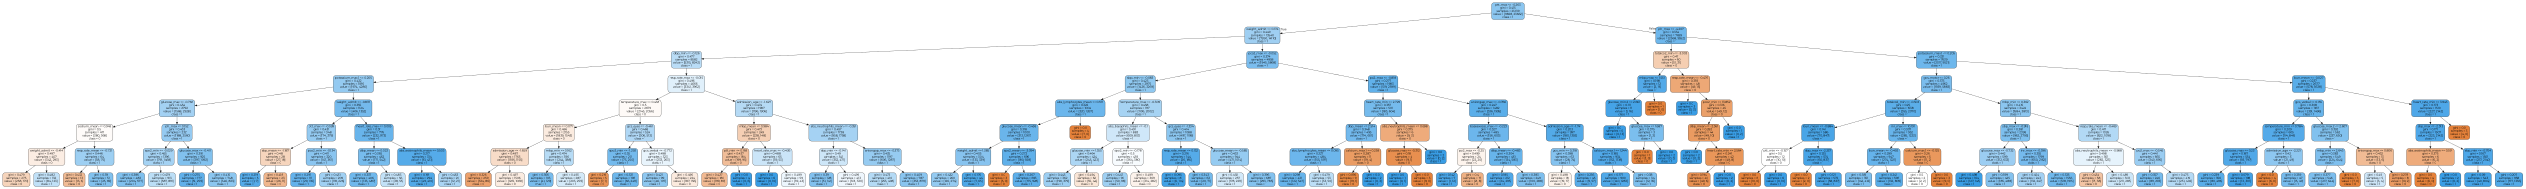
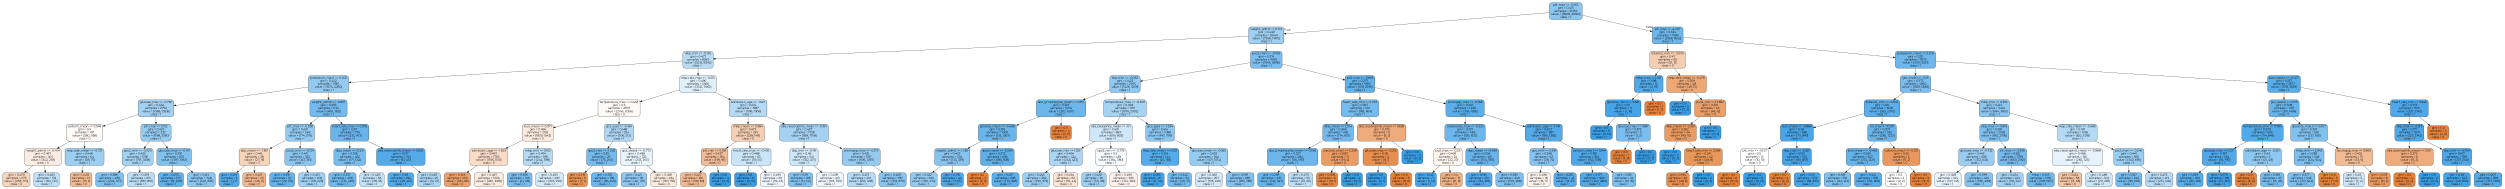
node "gini = 0.39 samples = 51 value = [25, 69] class = 1": removed
node "gini = 0.0 samples = 1 value = [0, 1] class = 1": label "gini = 0.0 samples = 1 value = [0, 1] class = 1" -> "gini = 0.0 samples = 7 value = [0, 1] class = 1"
node "gini = 0.498 samples = 164 value = [127, 145] class = 1": fillcolor #399de5 -> #e6f3fc
node "gini = 0.335 samples = 1556 value = [518, 1915] class = 1": label "gini = 0.335 samples = 1556 value = [518, 1915] class = 1" -> "mbp = 0.335 samples = 1556 value = [518, 1915] class = 1"
